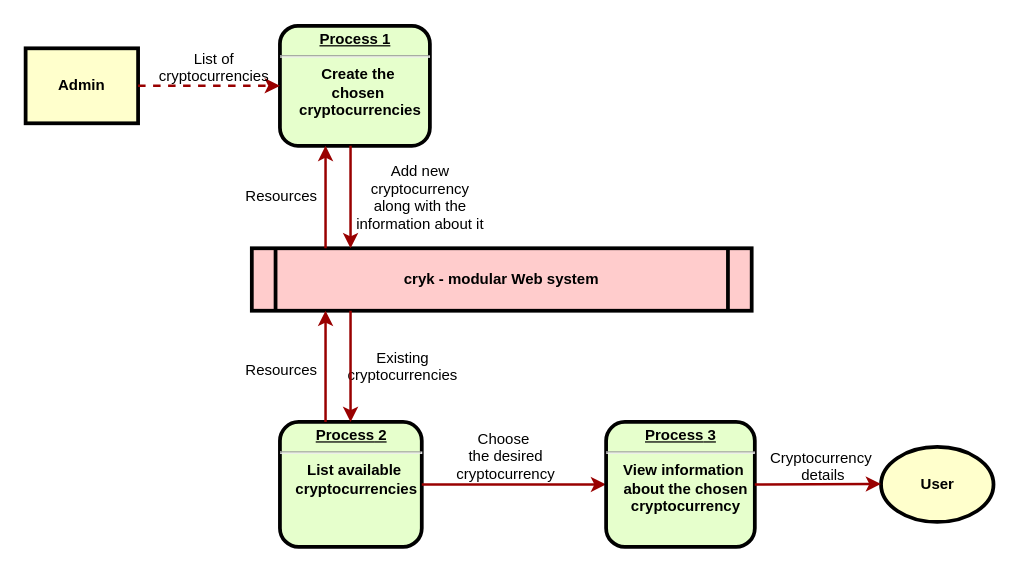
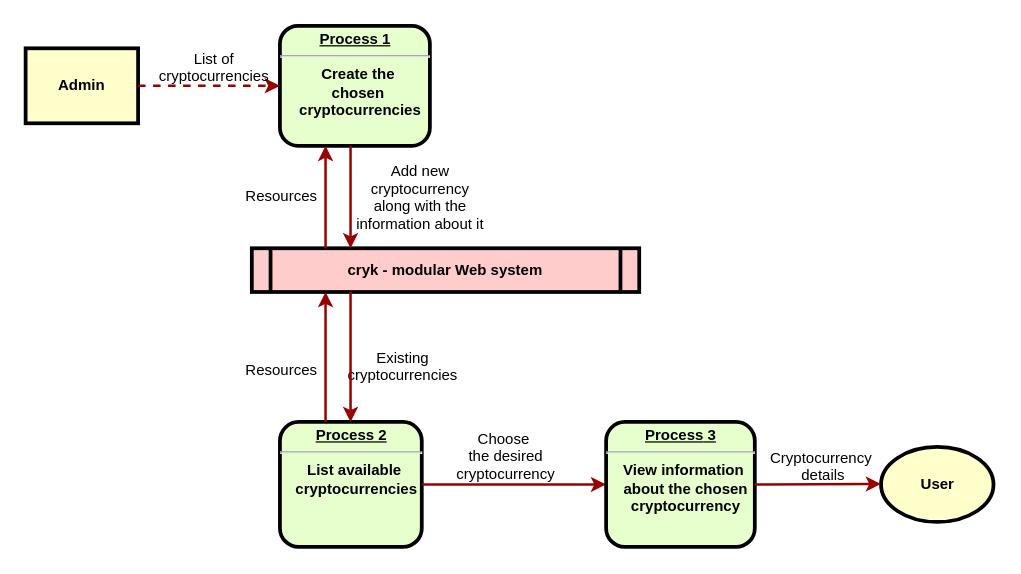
node "cryk - modular Web system": size 500x63 -> 388x44
